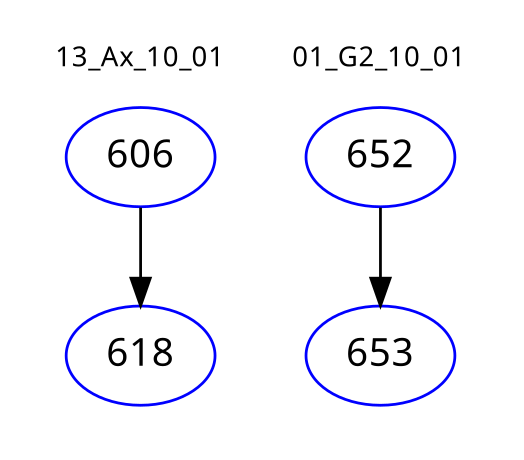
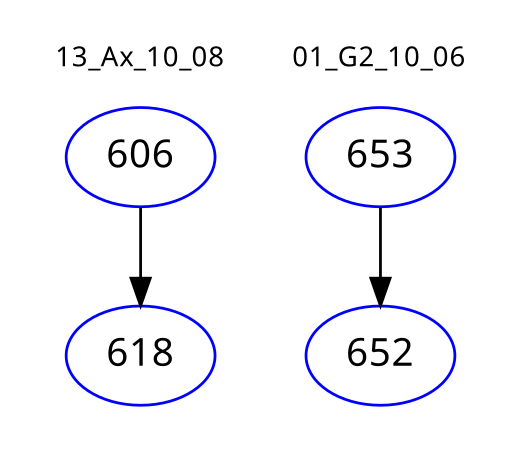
cluster "13_Ax_10_01": label "13_Ax_10_01" -> "13_Ax_10_08"
cluster "01_G2_10_01": label "01_G2_10_01" -> "01_G2_10_06"
edge "652" -> "653": reversed
